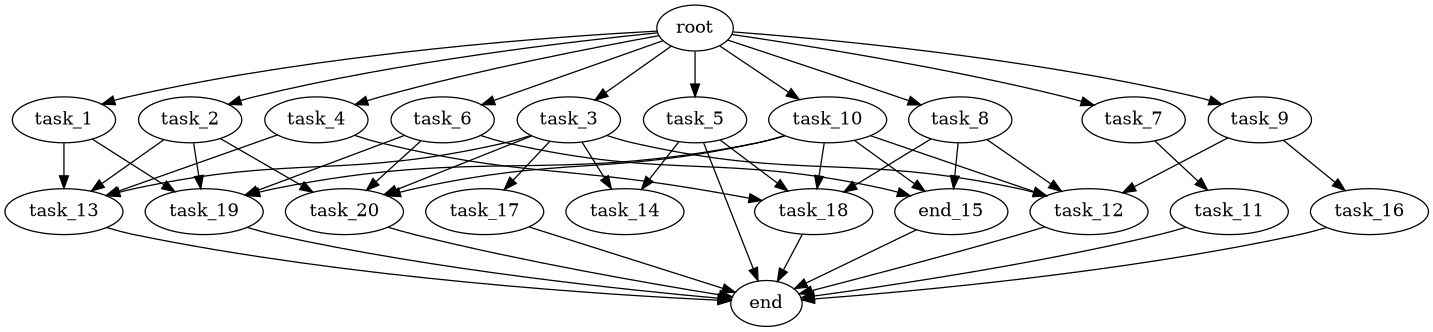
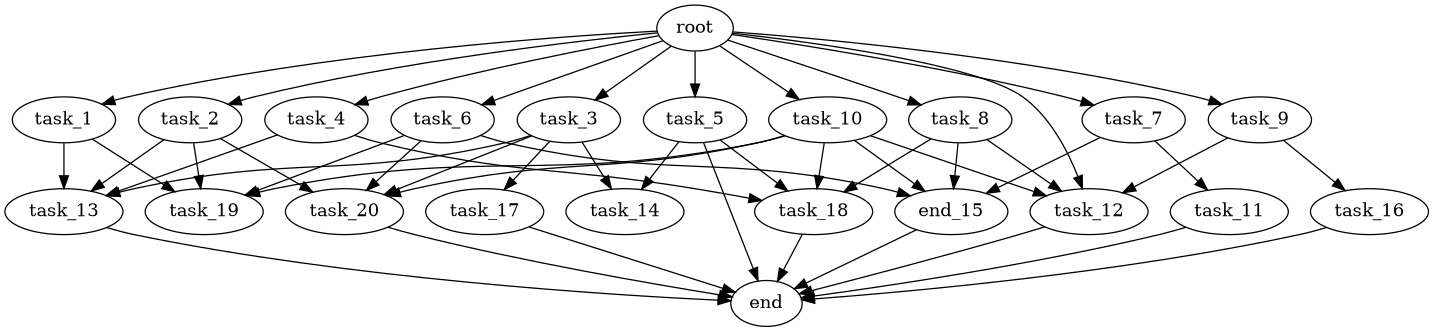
edge "task_7" -> "end_15": added
edge "task_3" -> "task_12": now "root" -> "task_12"
edge "task_19" -> "end": removed
